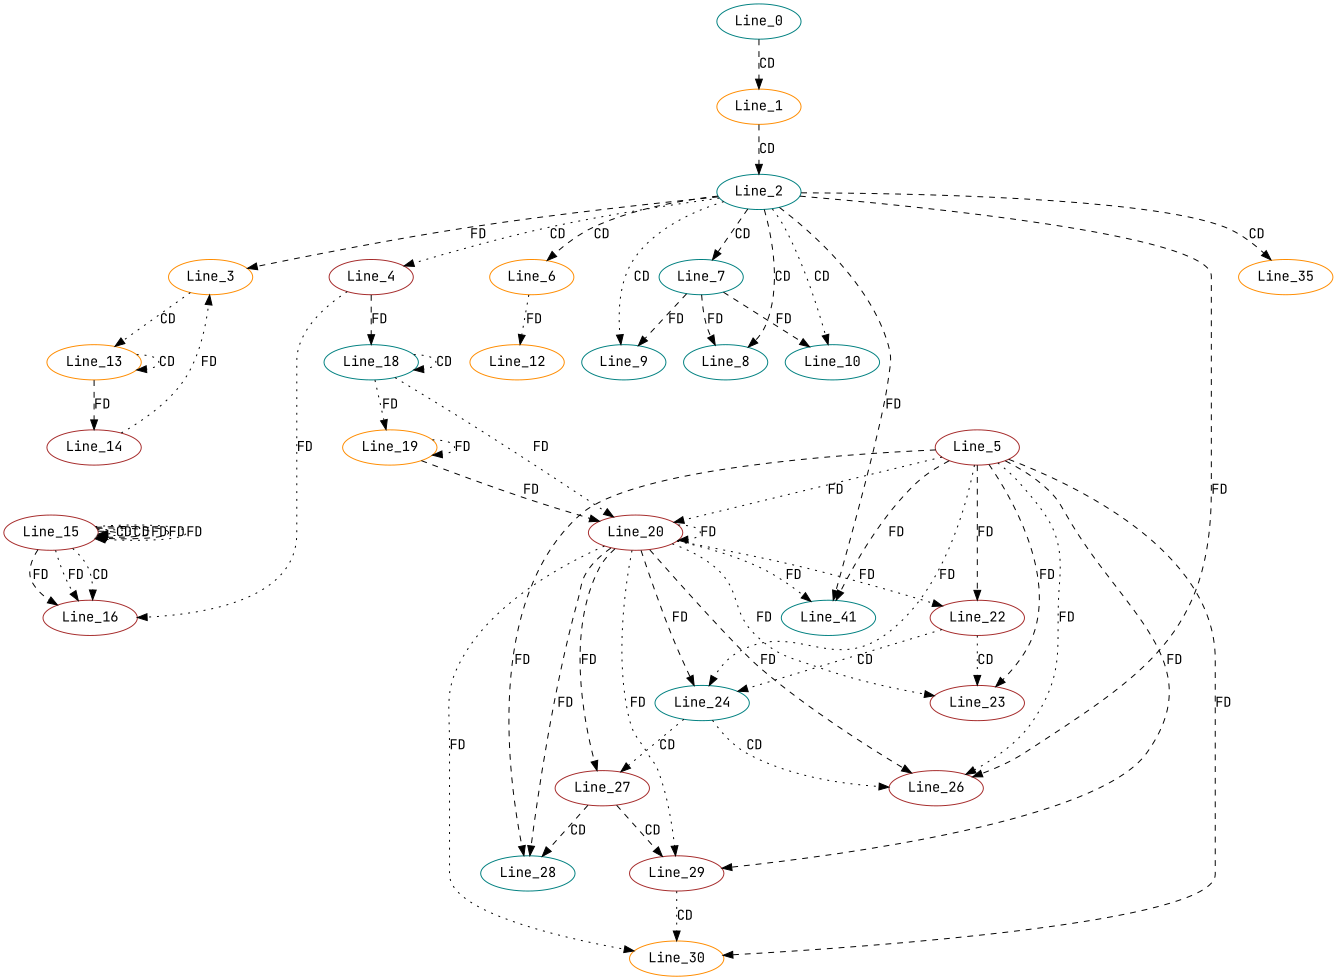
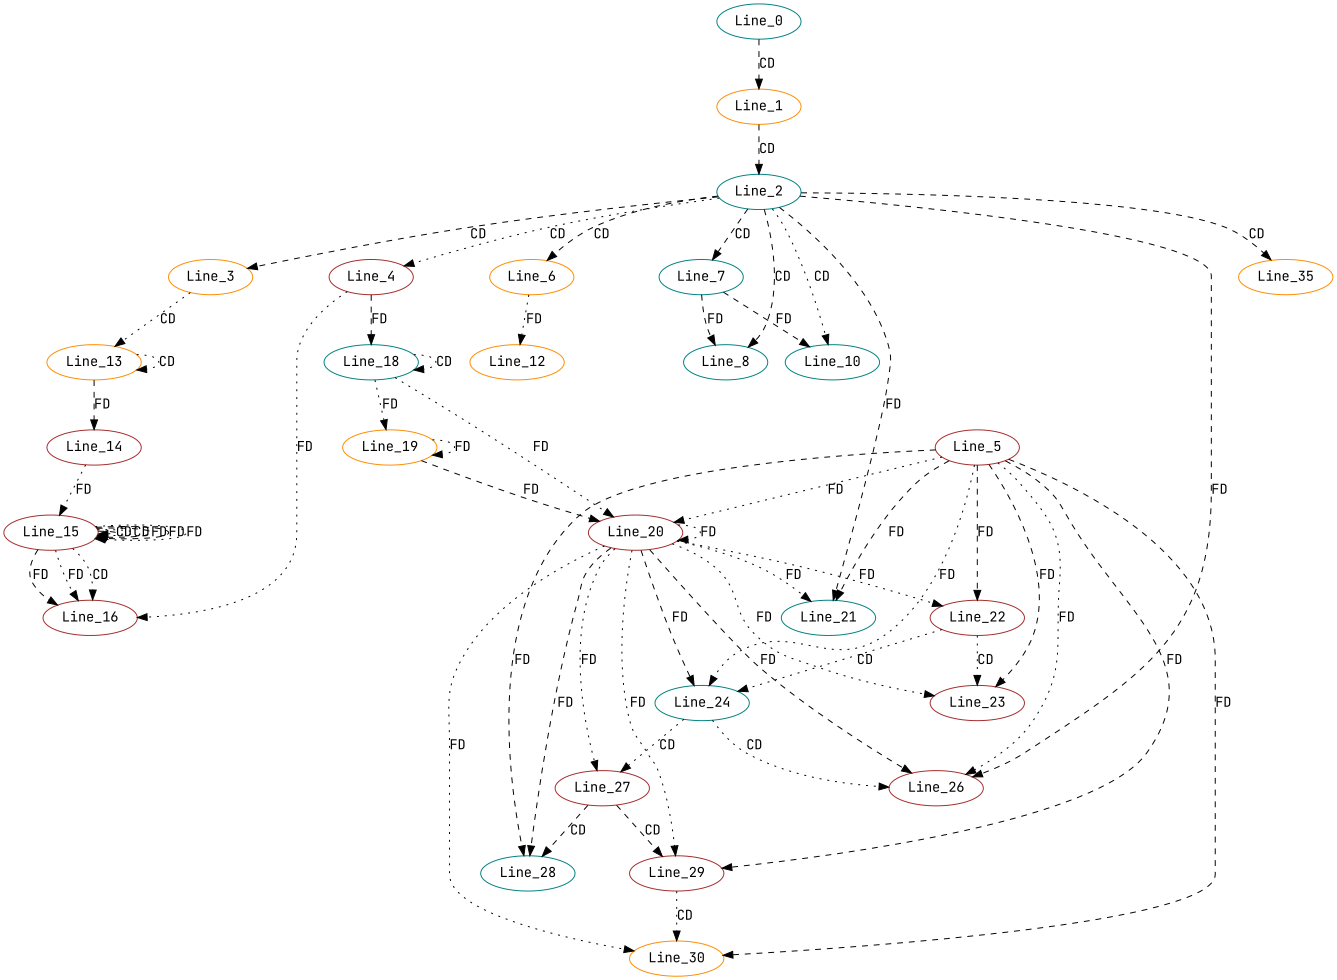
edge "Line_2" -> "Line_3": label "FD" -> "CD"
node "Line_9": removed
edge "Line_14" -> "Line_3": now "Line_14" -> "Line_15"
node "Line_41": label "Line_41" -> "Line_21"
edge "Line_20" -> "Line_27": style dashed -> dotted
